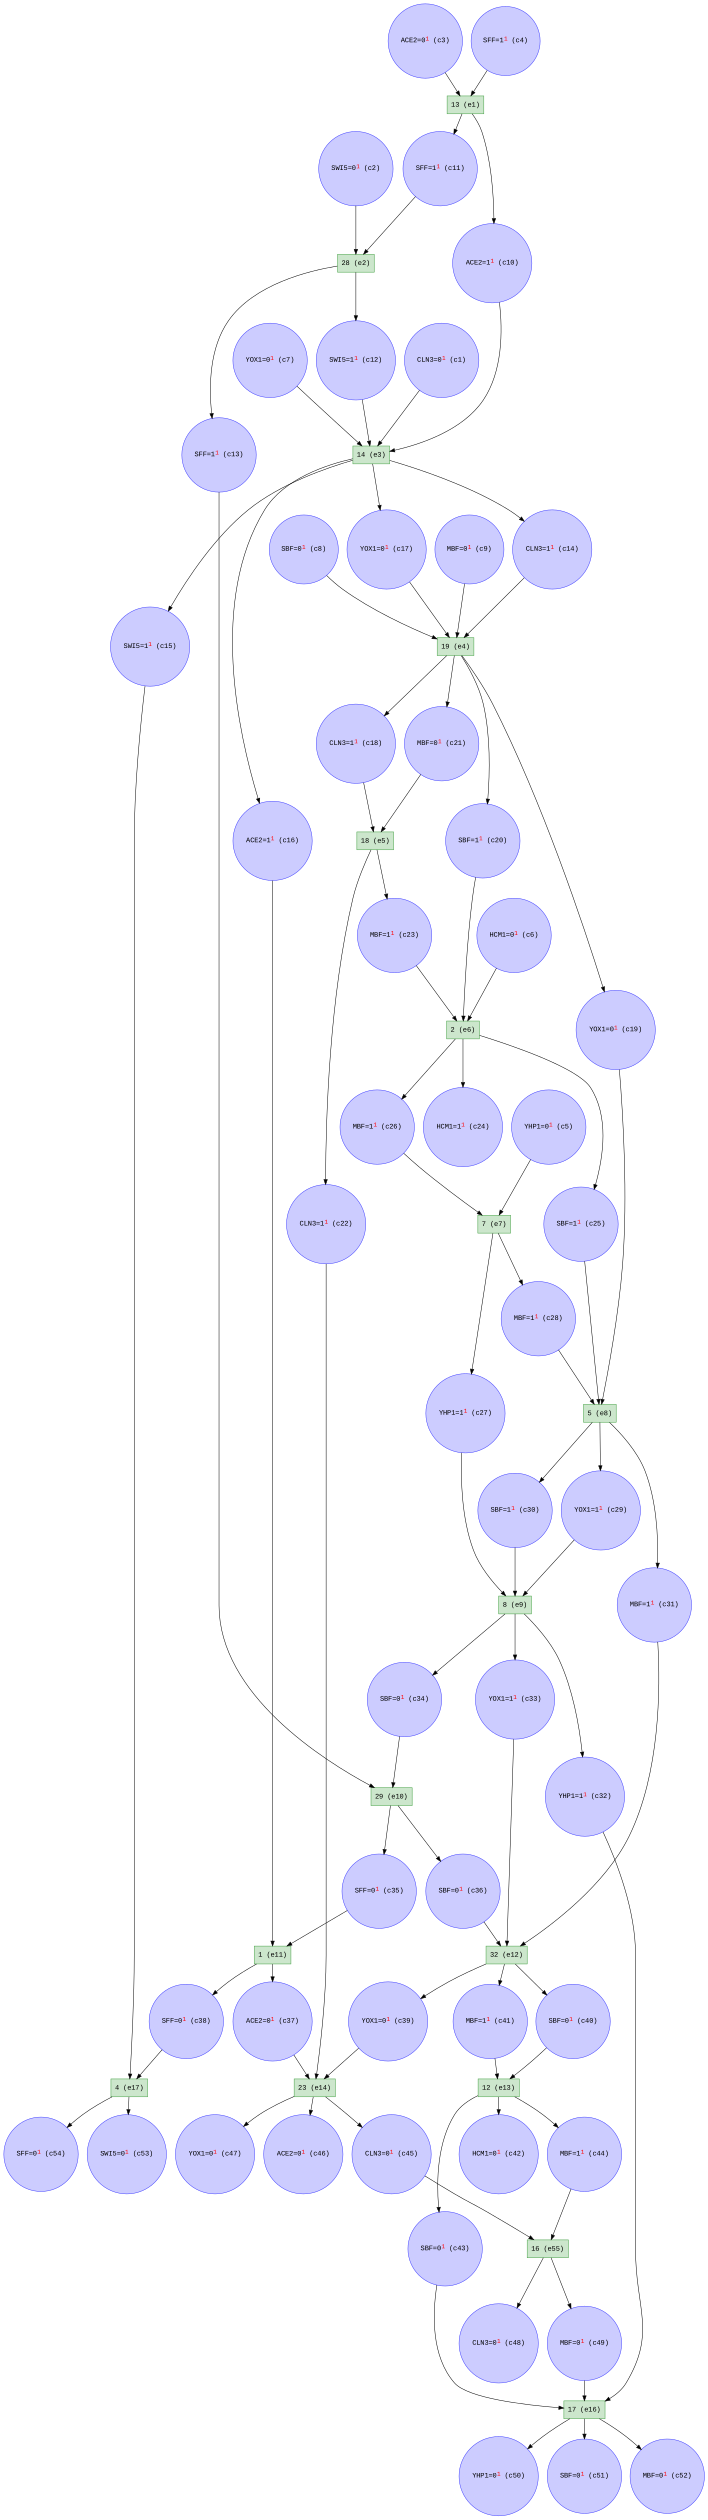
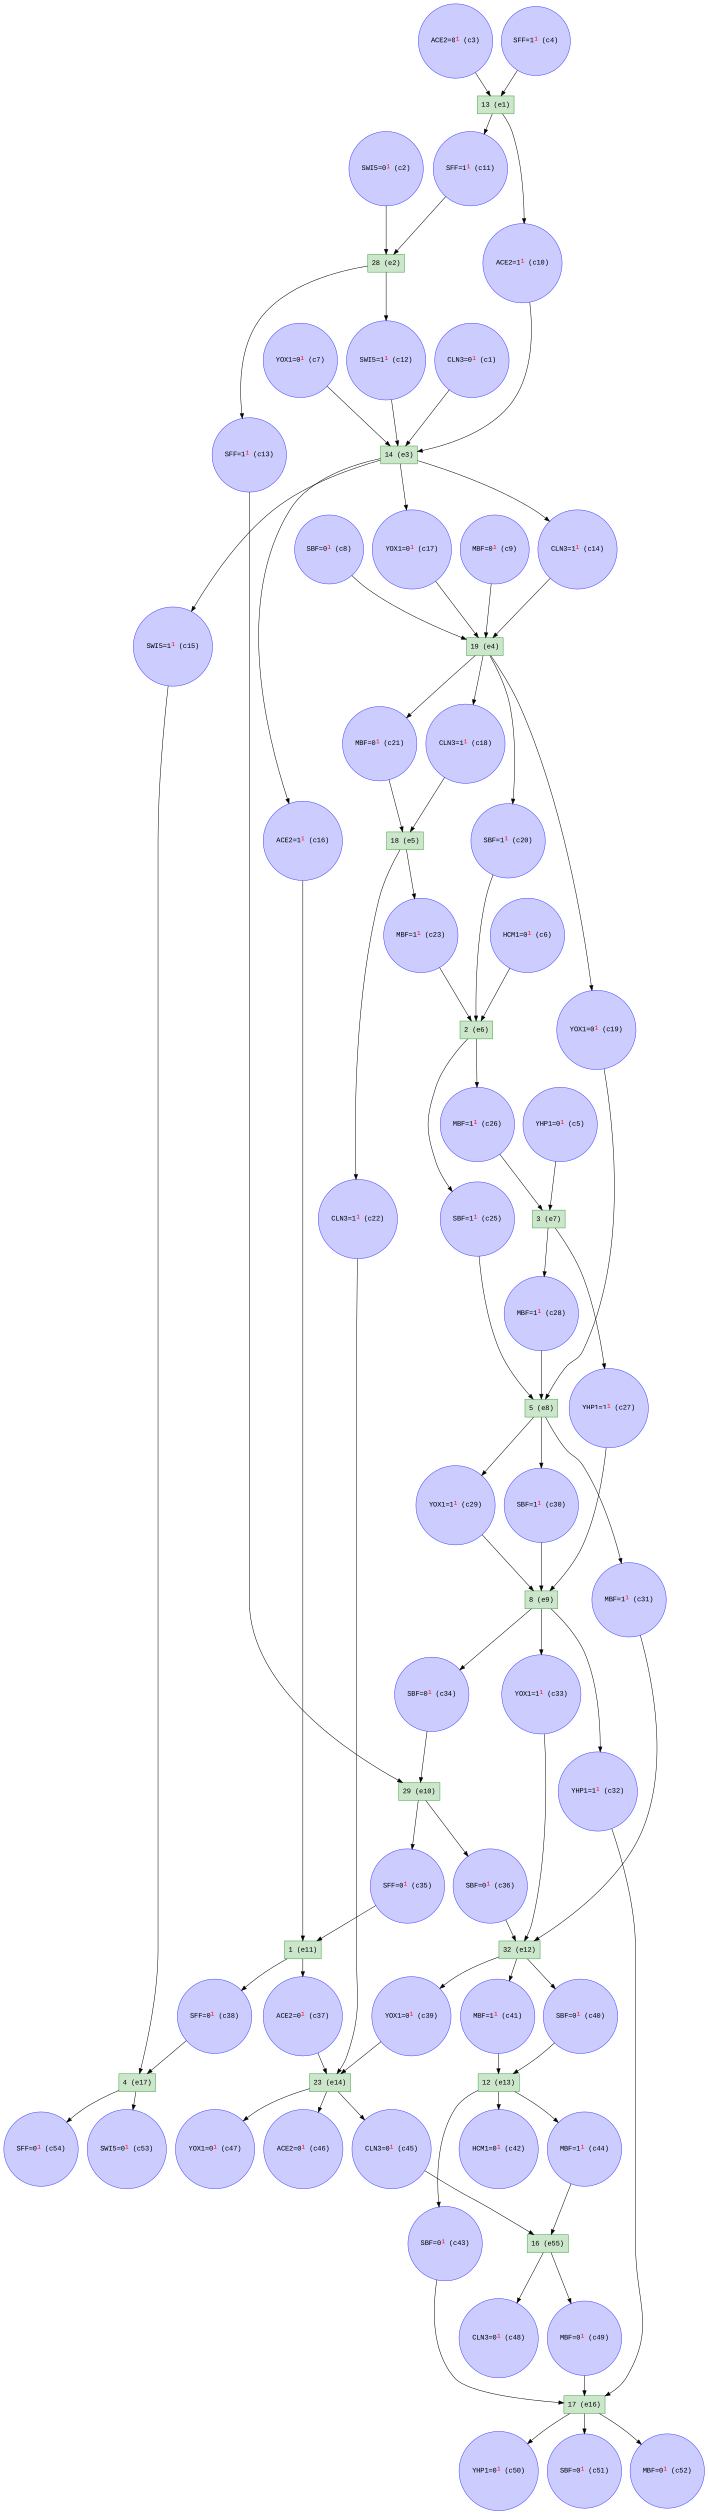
node "HCM1=1": removed
node "7 (e7)": label "7 (e7)" -> "3 (e7)"
